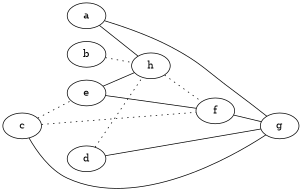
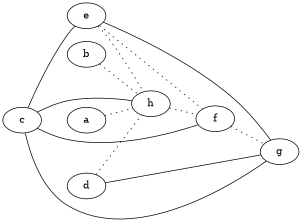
edge "a" -- "h": style solid -> dotted
edge "a" -- "g": now "e" -- "g"
edge "h" -- "e": style solid -> dotted
edge "h" -- "c": added
edge "e" -- "f": style solid -> dotted
edge "e" -- "c": style dotted -> solid
edge "f" -- "c": style dotted -> solid
edge "f" -- "g": style solid -> dotted
